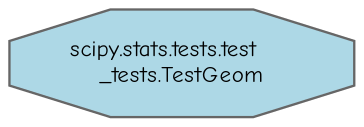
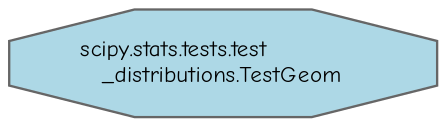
node "scipy.stats.tests.test _tests.TestGeom": label "scipy.stats.tests.test _tests.TestGeom" -> "scipy.stats.tests.test _distributions.TestGeom"
